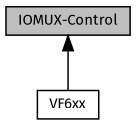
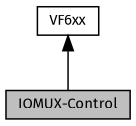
edge "VF6xx" -> "IOMUX-Control": reversed
